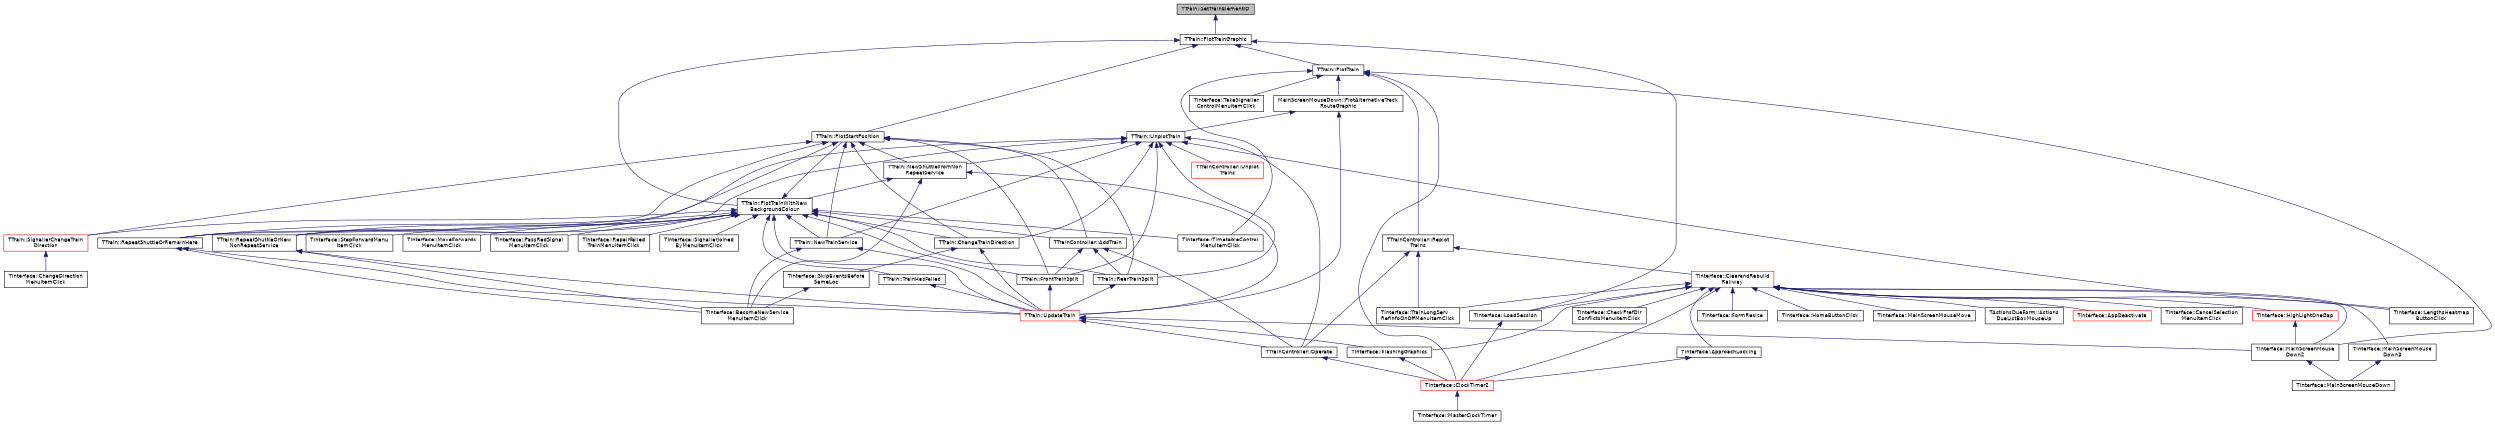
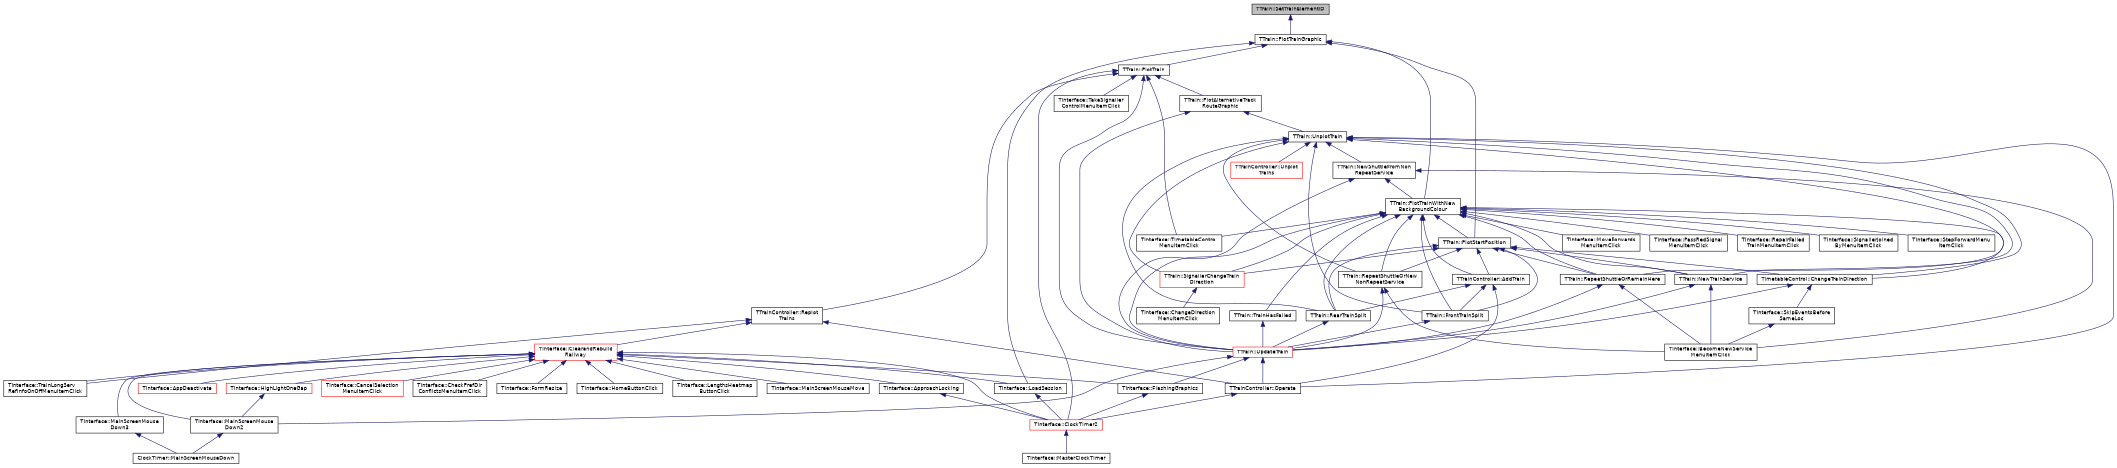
node "MainScreenMouseDown::PlotAlternativeTrack RouteGraphic": label "MainScreenMouseDown::PlotAlternativeTrack RouteGraphic" -> "TTrain::PlotAlternativeTrack RouteGraphic"
edge "TInterface::MainScreenMouse Down2" -> "TTrain::PlotTrain": now "TTrain::UpdateTrain" -> "TTrain::PlotTrain"
edge "TTrain::NewShuttleFromNon RepeatService" -> "TTrain::PlotStartPosition": removed
edge "TInterface::LengthsHeatmap ButtonClick" -> "TTrain::UnplotTrain": now "TTrain::SignallerChangeTrain Direction" -> "TTrain::UnplotTrain"
node "TTrain::ChangeTrainDirection": label "TTrain::ChangeTrainDirection" -> "TimetableControl::ChangeTrainDirection"
node "TActionsDueForm::Actions DueListBoxMouseUp": removed
node "TInterface::CancelSelection MenuItemClick": color black -> red
node "TInterface::MainScreenMouseDown": label "TInterface::MainScreenMouseDown" -> "ClockTimer::MainScreenMouseDown"
